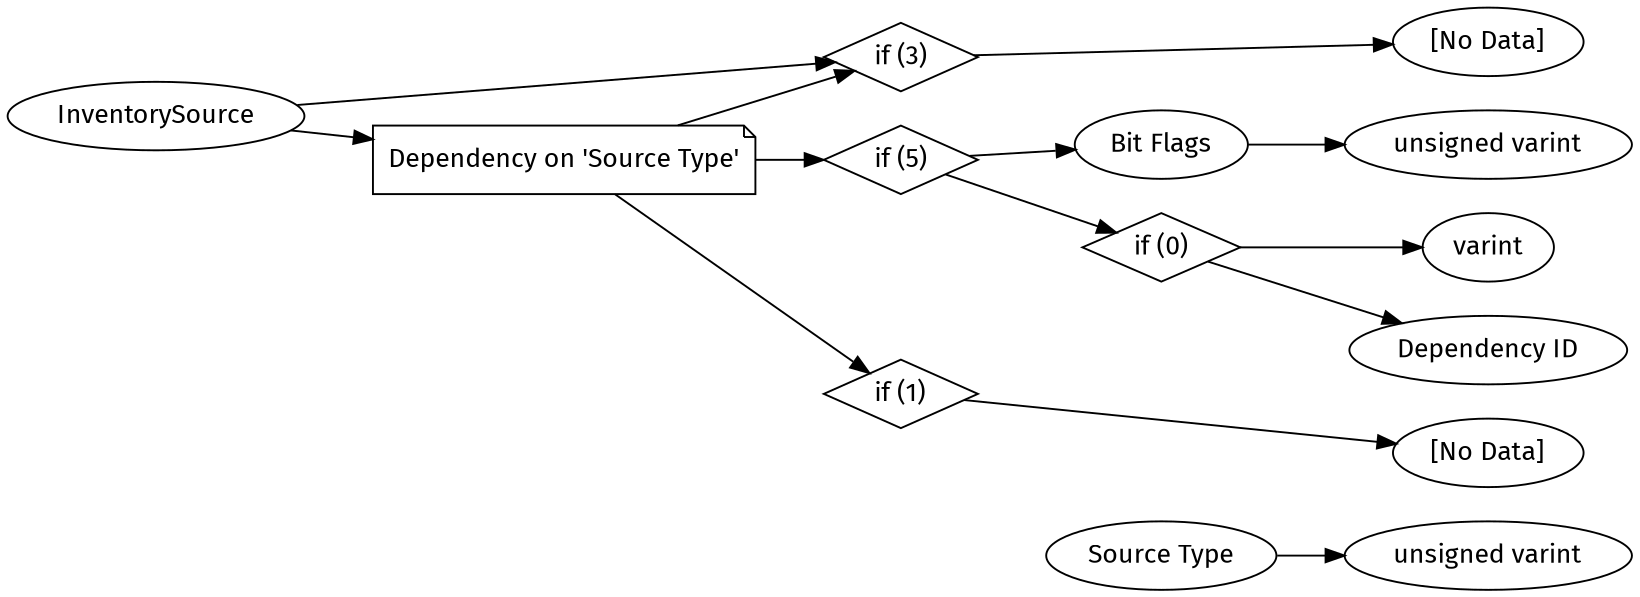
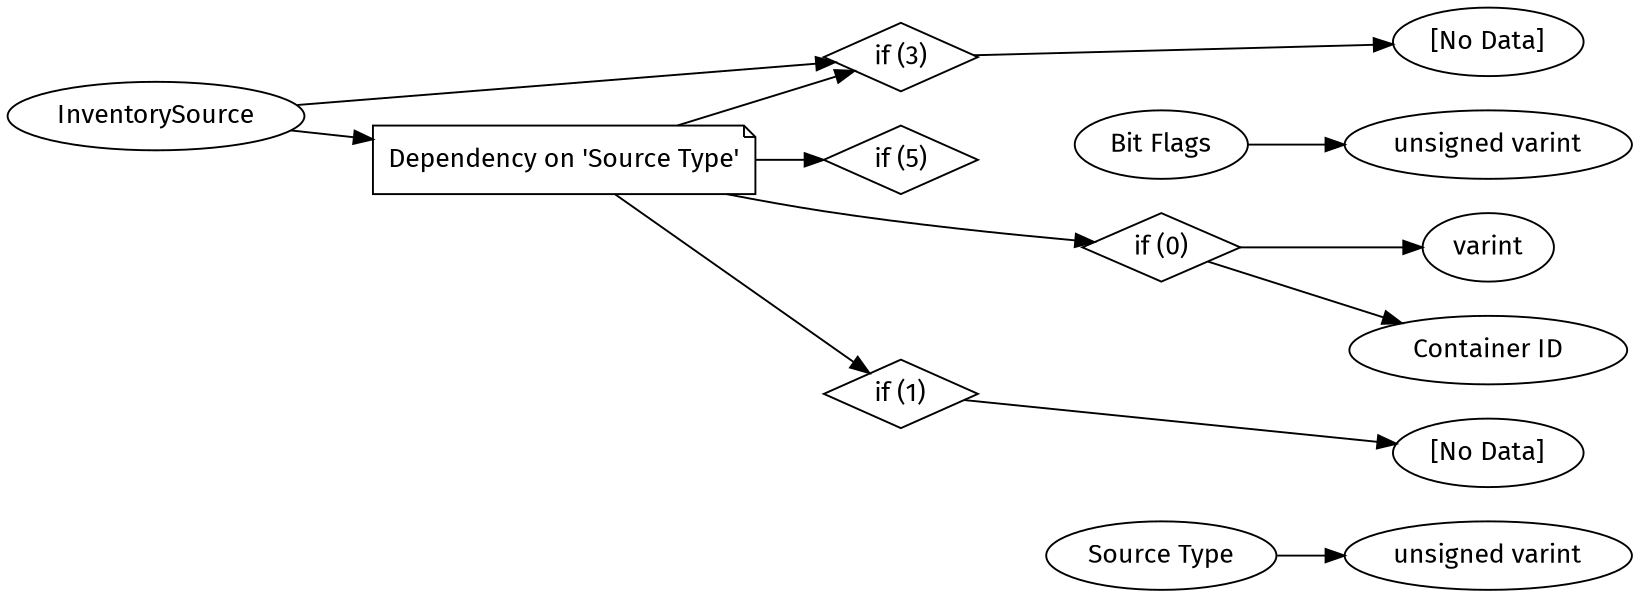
edge "if (5)" -> "Bit Flags": removed
edge "if (5)" -> "if (0)": now "Dependency on 'Source Type'" -> "if (0)"
node "Dependency ID": label "Dependency ID" -> "Container ID"
